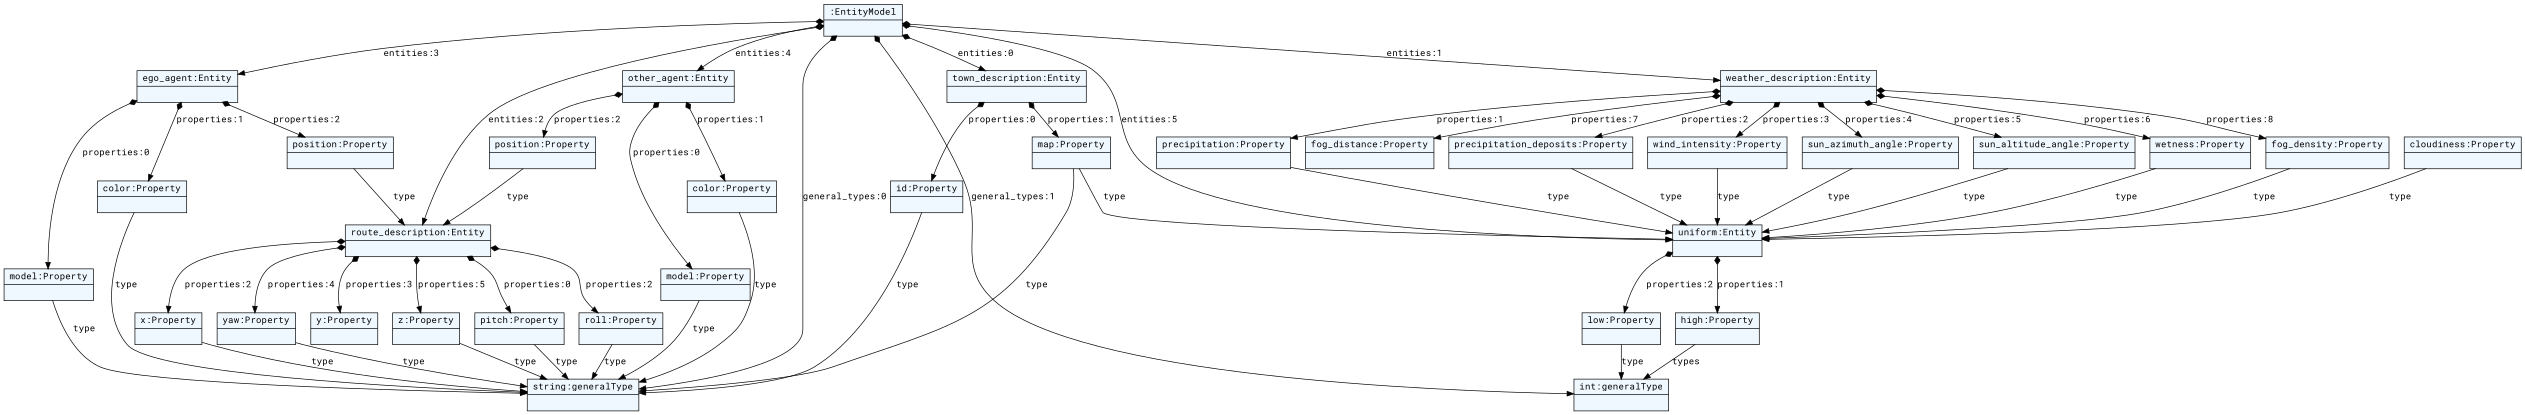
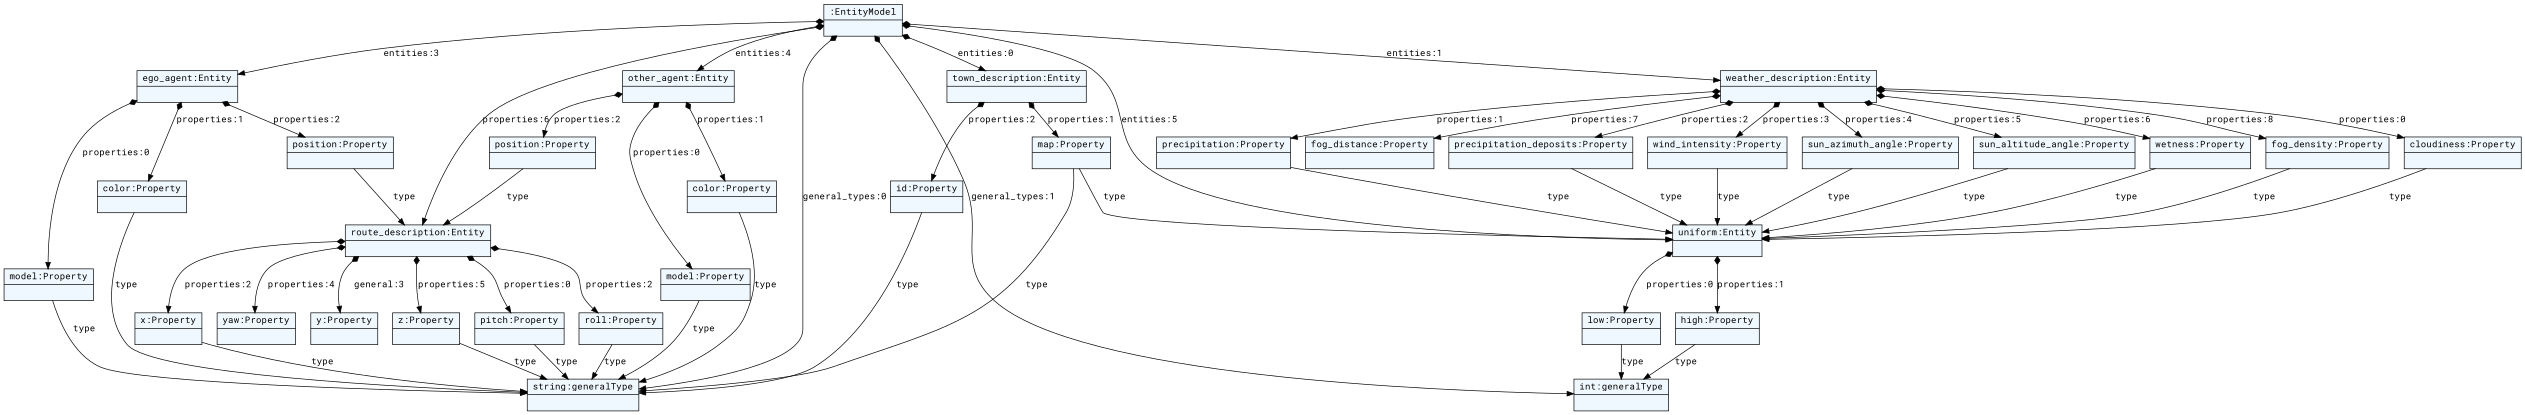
edge "weather_description:Entity" -- "cloudiness:Property": added, label "properties:0"
edge ":EntityModel" -- "route_description:Entity": label "entities:2" -> "properties:6"
edge "town_description:Entity" -- "id:Property": label "properties:0" -> "properties:2"
edge "route_description:Entity" -- "y:Property": label "properties:3" -> "general:3"
edge "uniform:Entity" -- "low:Property": label "properties:2" -> "properties:0"
edge "high:Property" -- "int:generalType": label "types" -> "type"
edge "yaw:Property" -- "string:generalType": removed, label "type"
